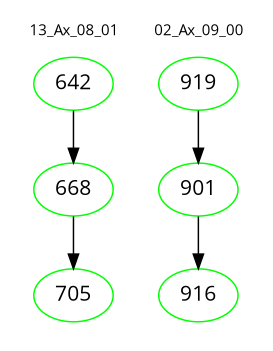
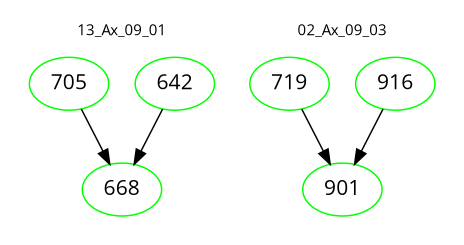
cluster "13_Ax_08_01": label "13_Ax_08_01" -> "13_Ax_09_01"
cluster "02_Ax_09_00": label "02_Ax_09_00" -> "02_Ax_09_03"
node "919": label "919" -> "719"
edge "668" -> "705": reversed
edge "901" -> "916": reversed
